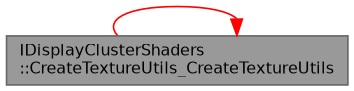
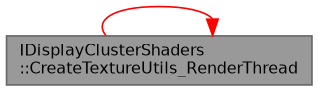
node "IDisplayClusterShaders ::CreateTextureUtils_CreateTextureUtils": label "IDisplayClusterShaders ::CreateTextureUtils_CreateTextureUtils" -> "IDisplayClusterShaders ::CreateTextureUtils_RenderThread"
